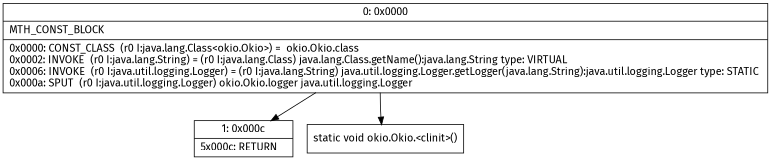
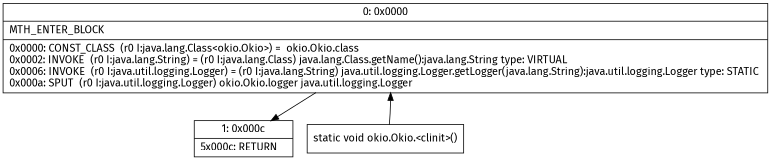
node "0: 0x0000": text "MTH_CONST_BLOCK" -> "MTH_ENTER_BLOCK"
edge "0: 0x0000" -> "static void okio.Okio.<clinit>()": reversed
